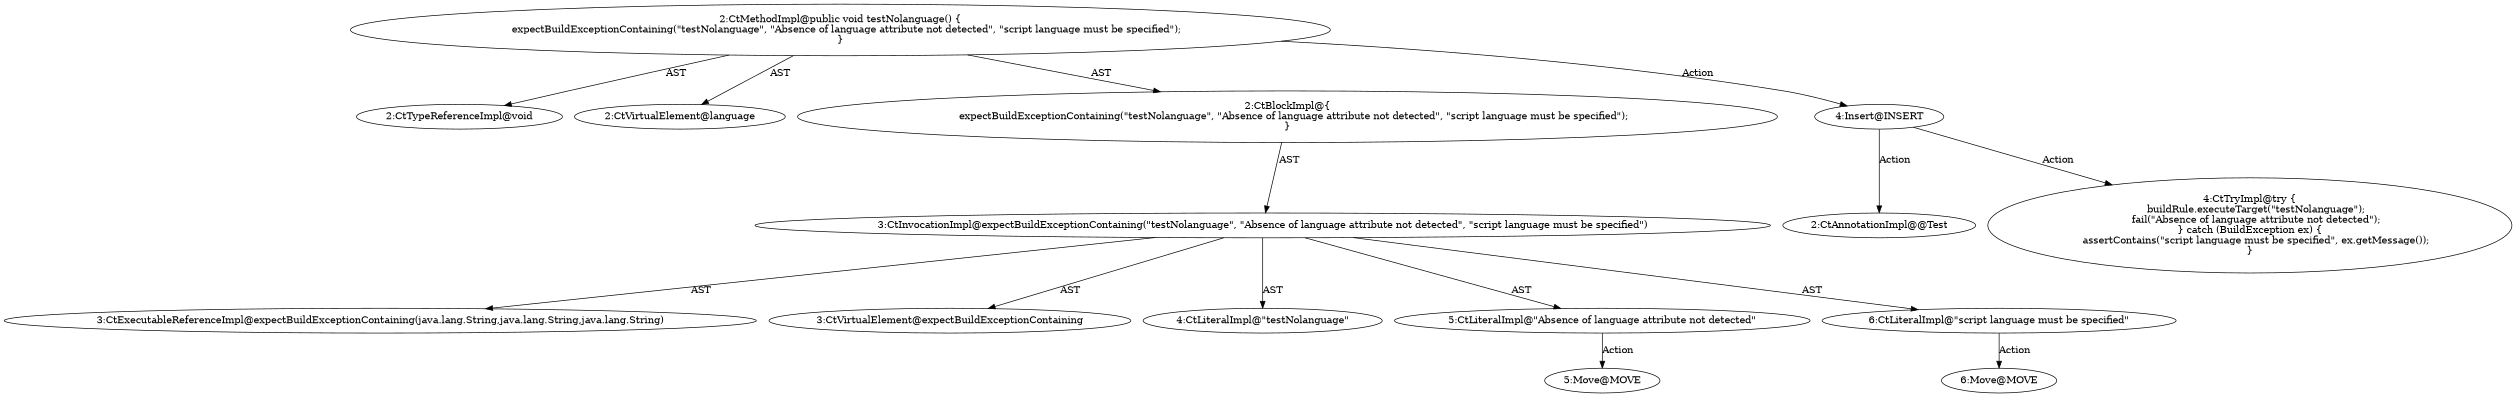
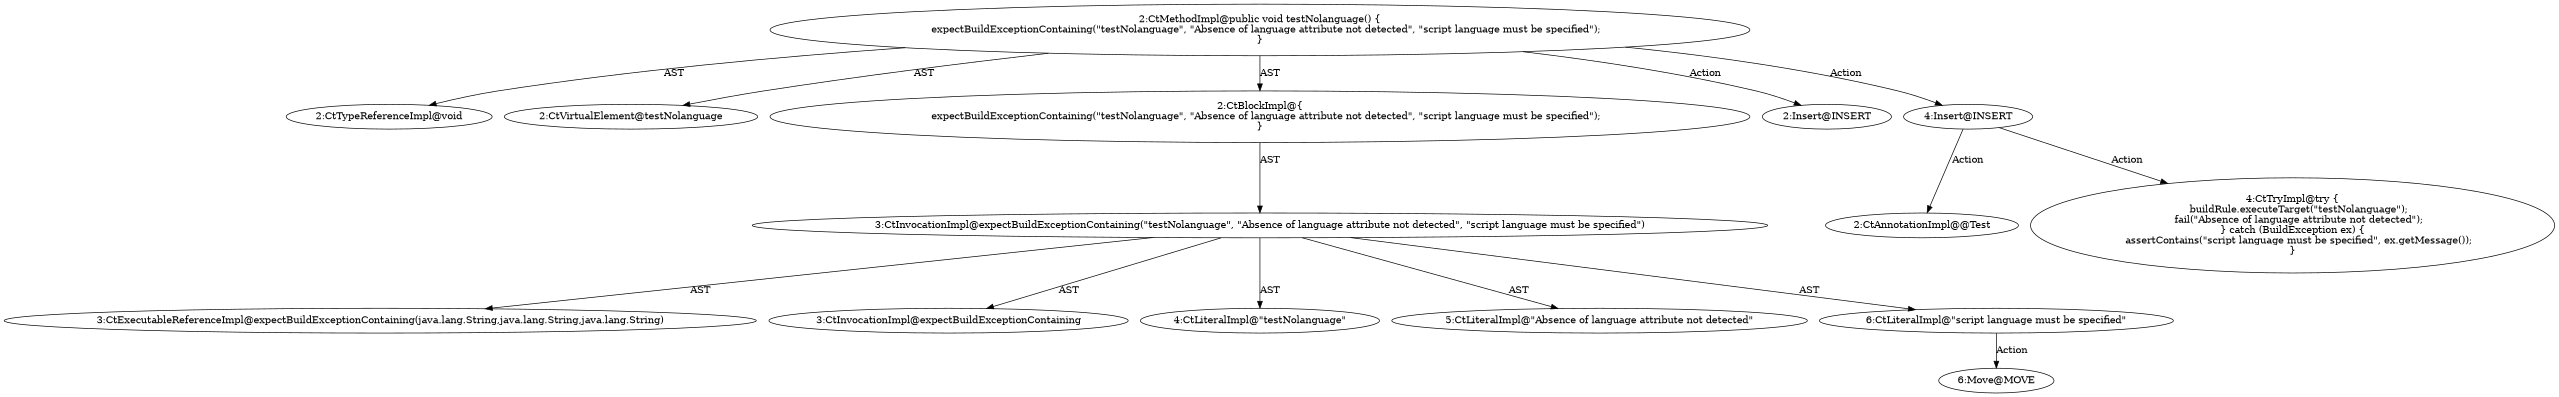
node "2:CtVirtualElement@language": label "2:CtVirtualElement@language" -> "2:CtVirtualElement@testNolanguage"
node "2:Insert@INSERT": added
node "3:CtVirtualElement@expectBuildExceptionContaining": label "3:CtVirtualElement@expectBuildExceptionContaining" -> "3:CtInvocationImpl@expectBuildExceptionContaining"
node "5:Move@MOVE": removed
